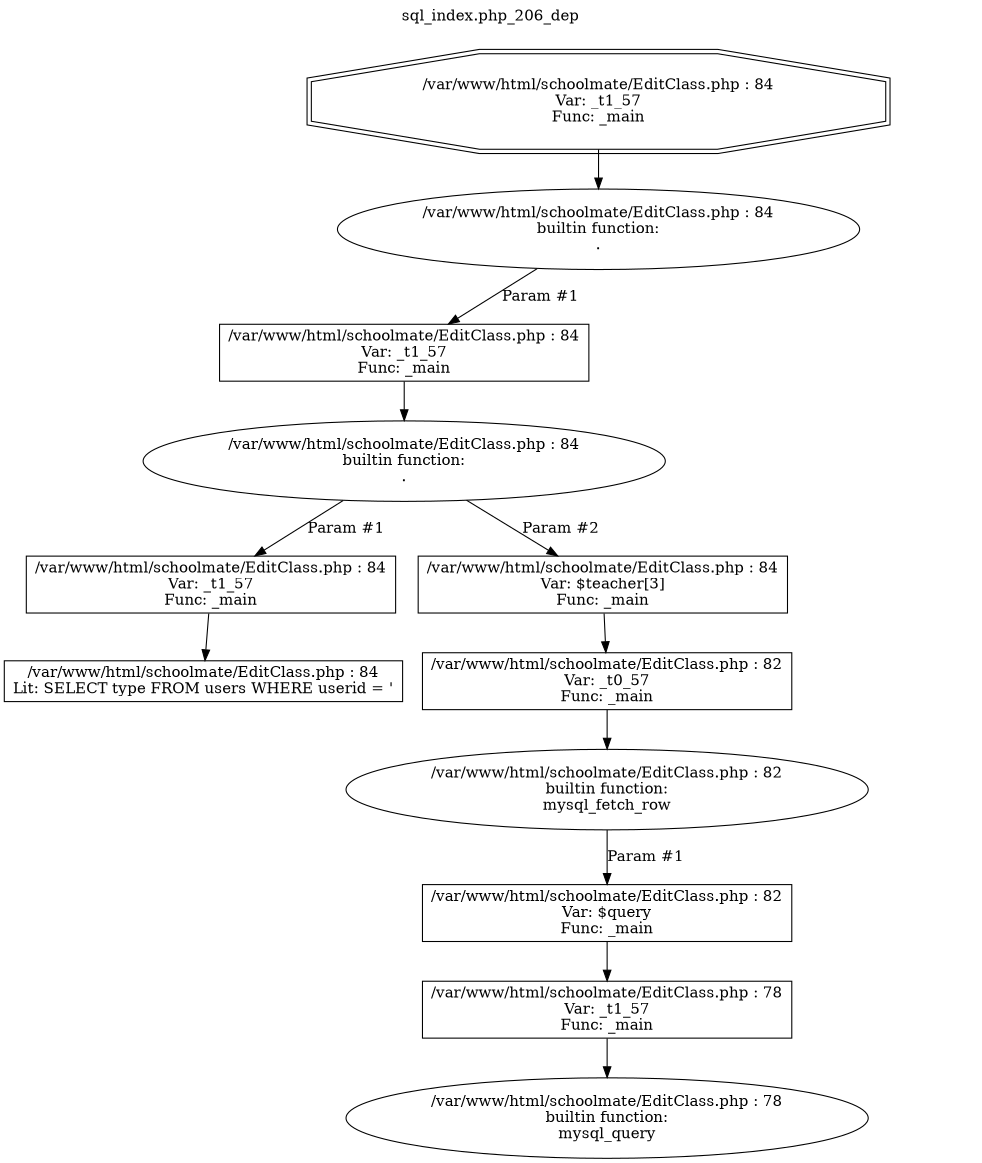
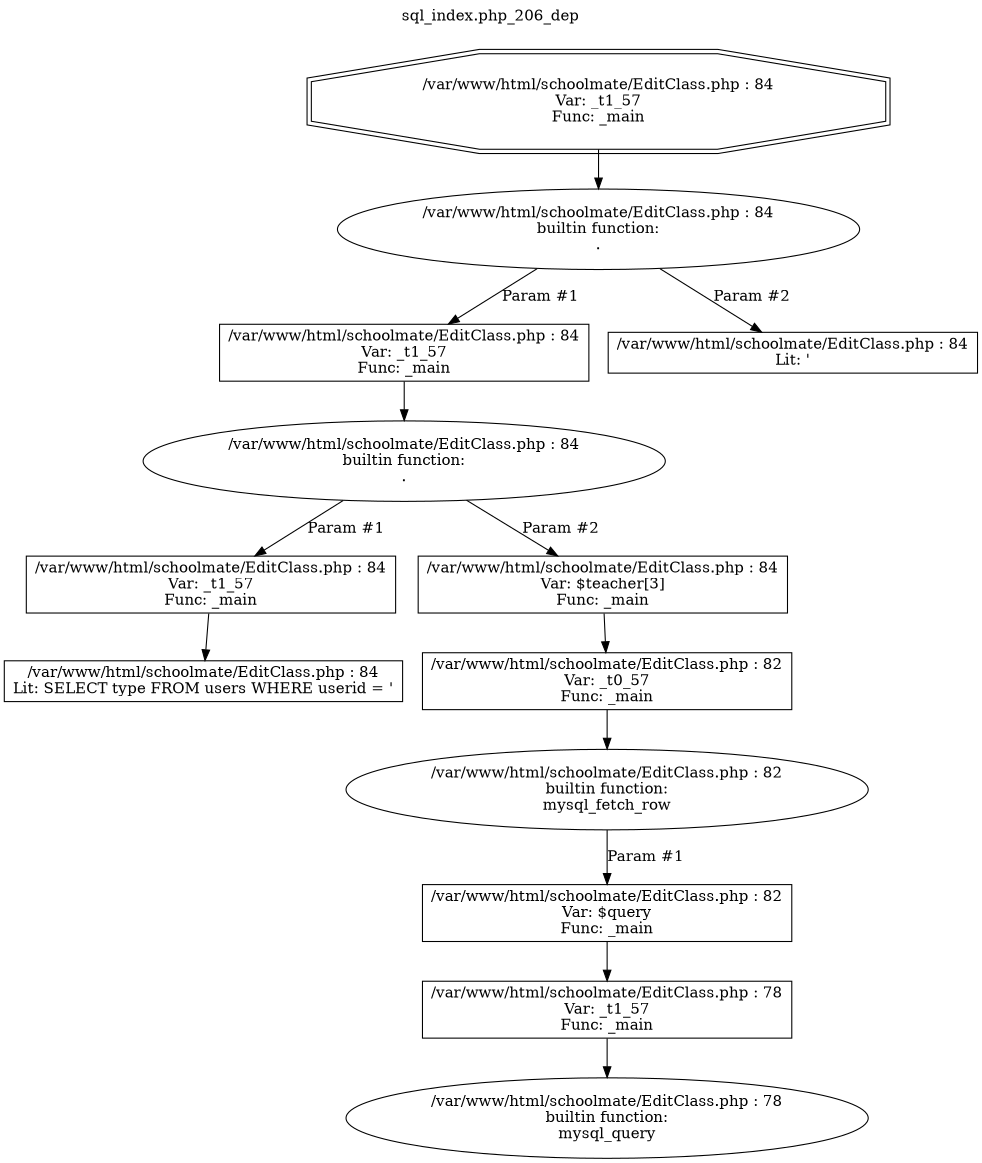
node "/var/www/html/schoolmate/EditClass.php : 84 Lit: '": added
